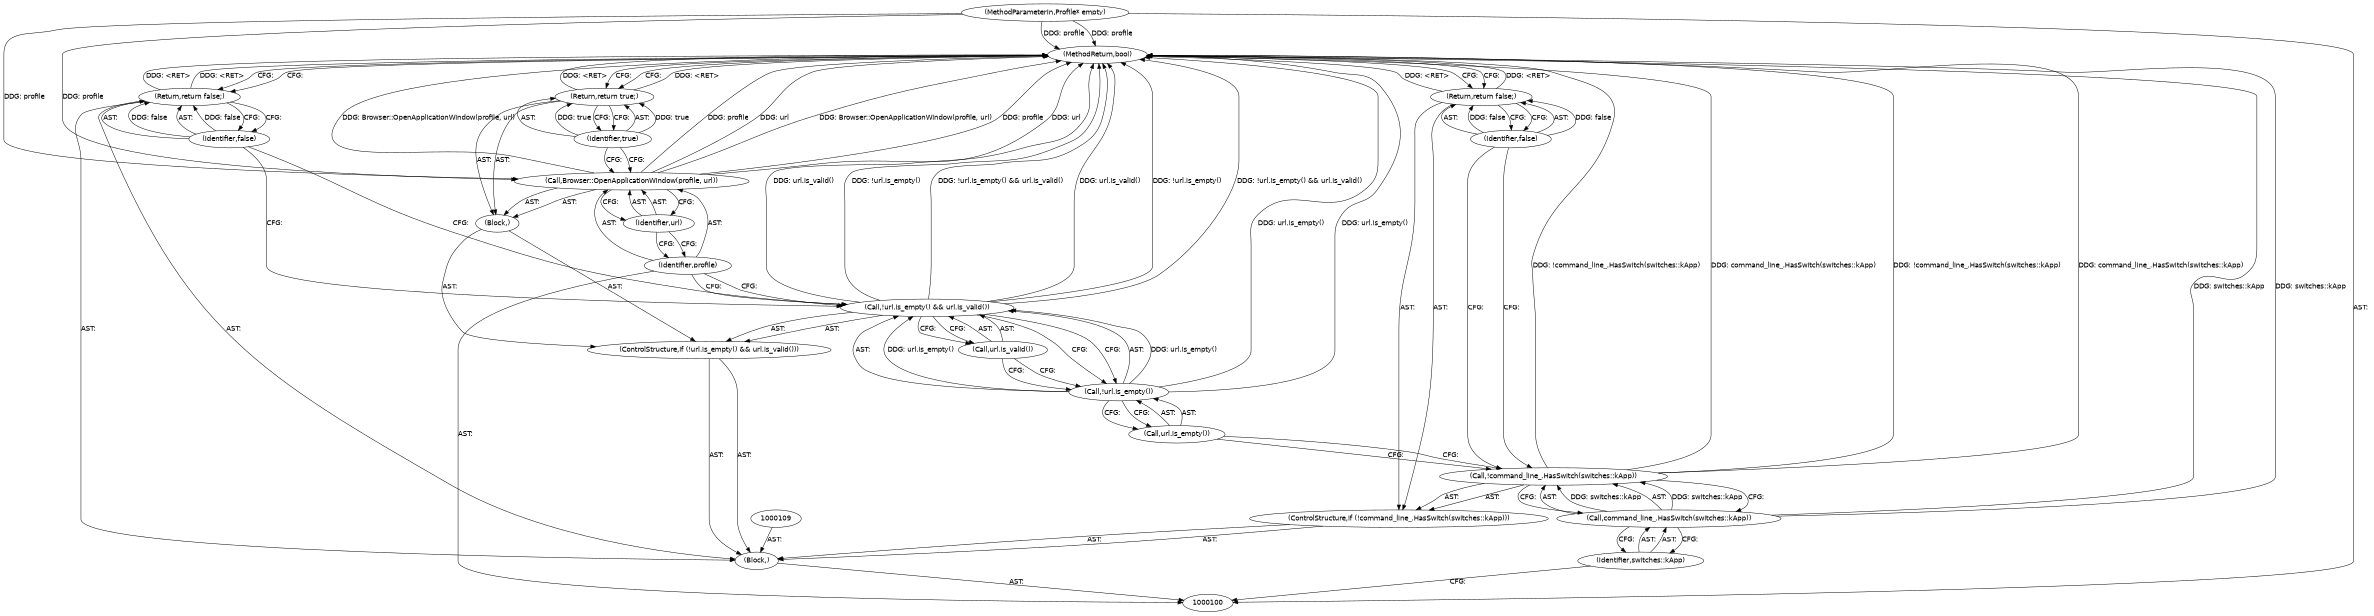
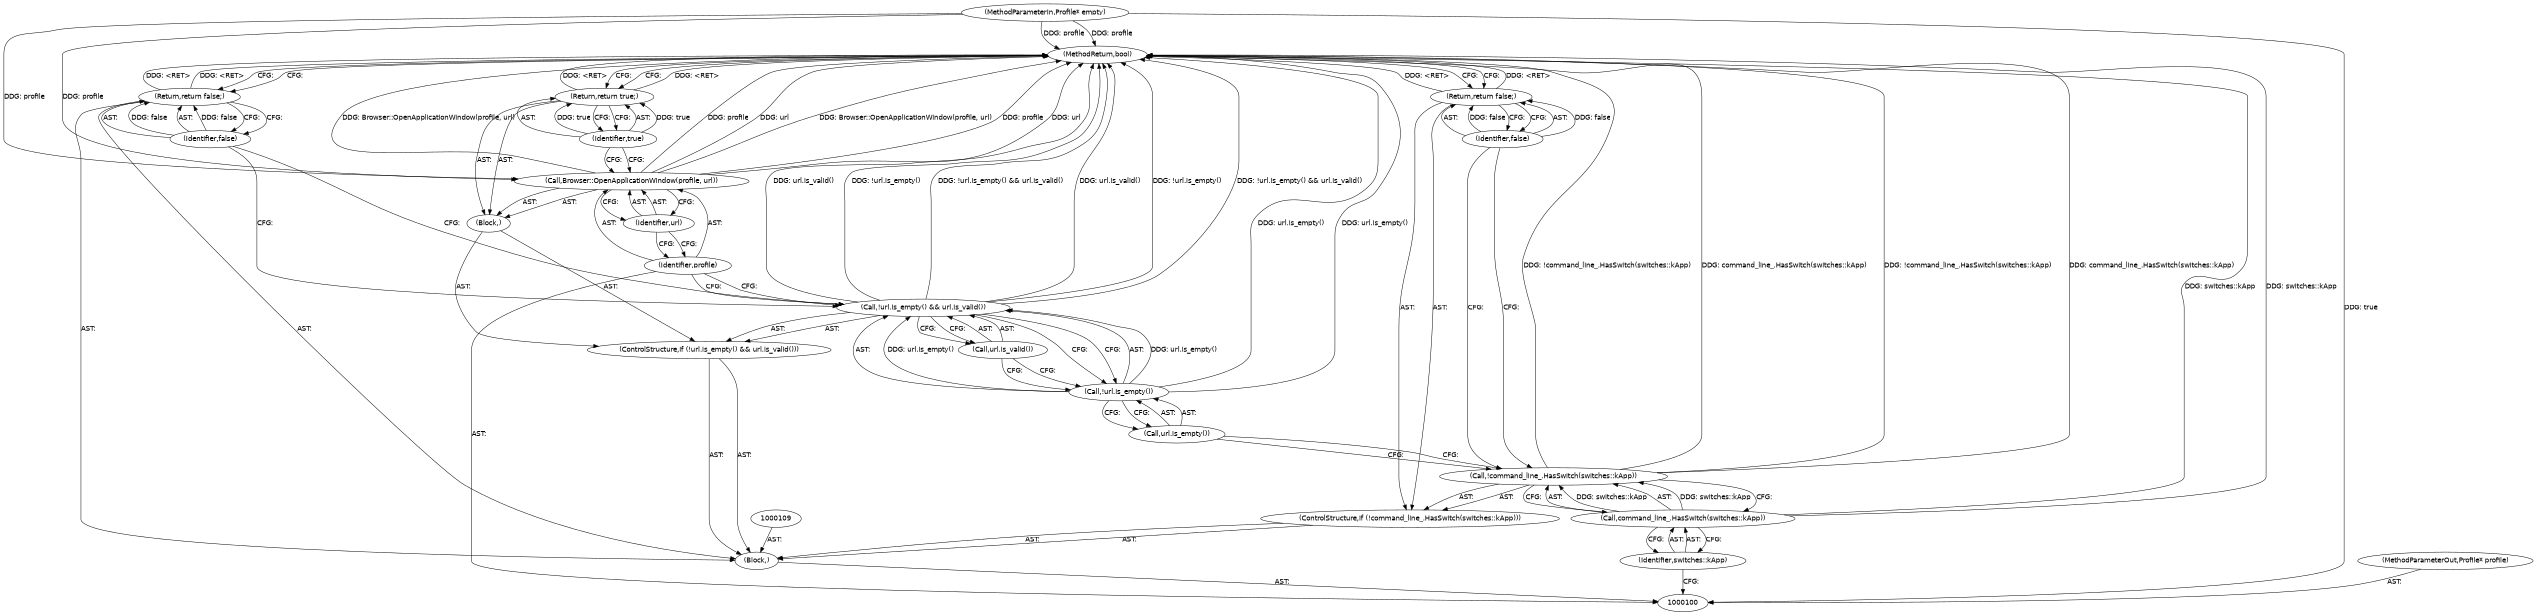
edge "(MethodParameterIn,Profile* empty)" -> "1000100": label "AST: " -> "DDG: true"
node "(MethodParameterOut,Profile* profile)": added
